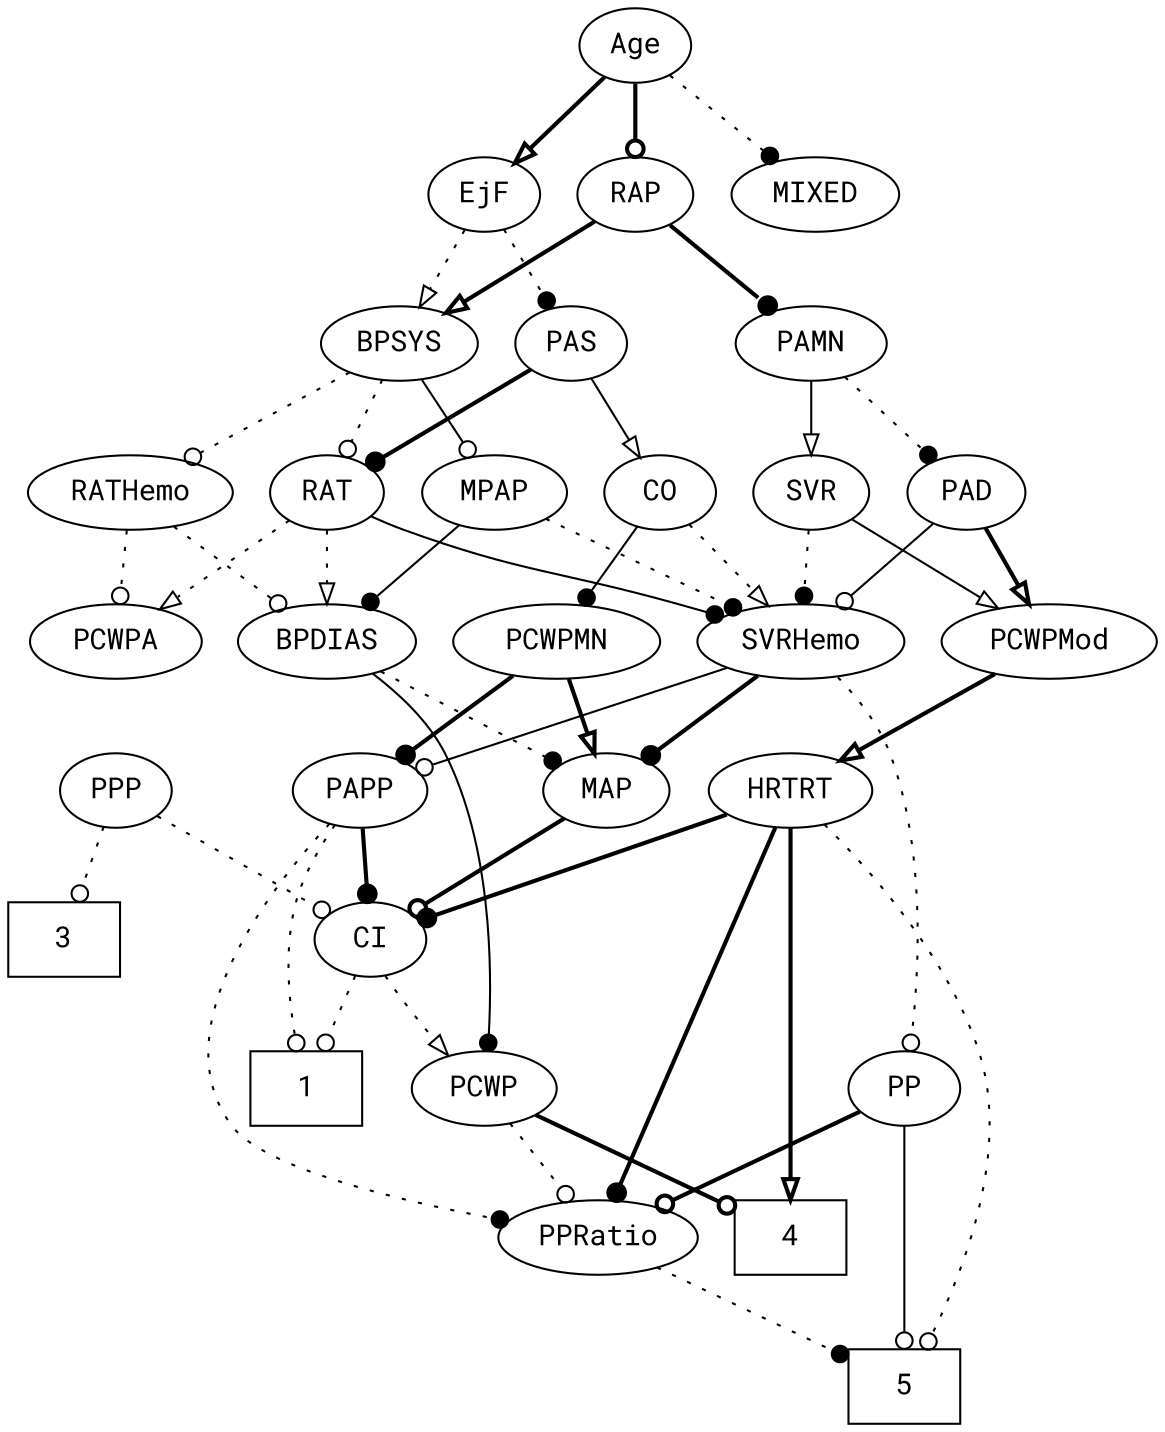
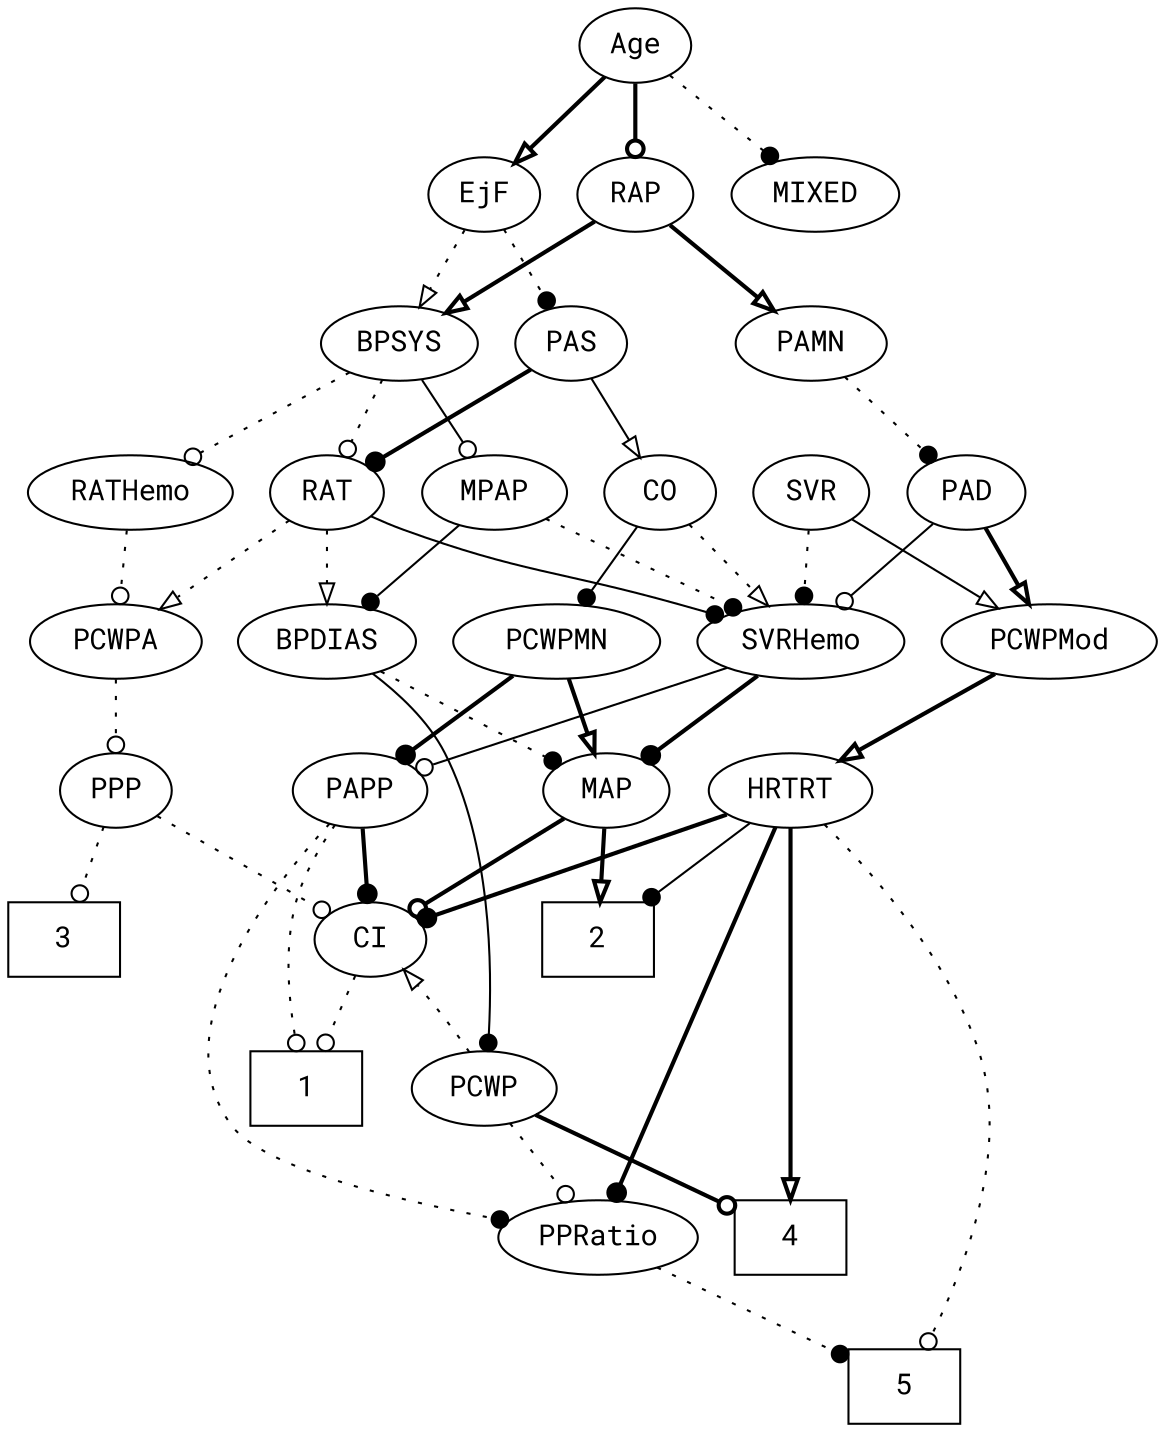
edge "RAP" -> "PAMN": arrowhead dot -> onormal
edge "PAMN" -> "SVR": removed
edge "RATHemo" -> "BPDIAS": removed
edge "PCWPA" -> "PPP": added
node "2": added
edge "CI" -> "PCWP": reversed
node "PP": removed
